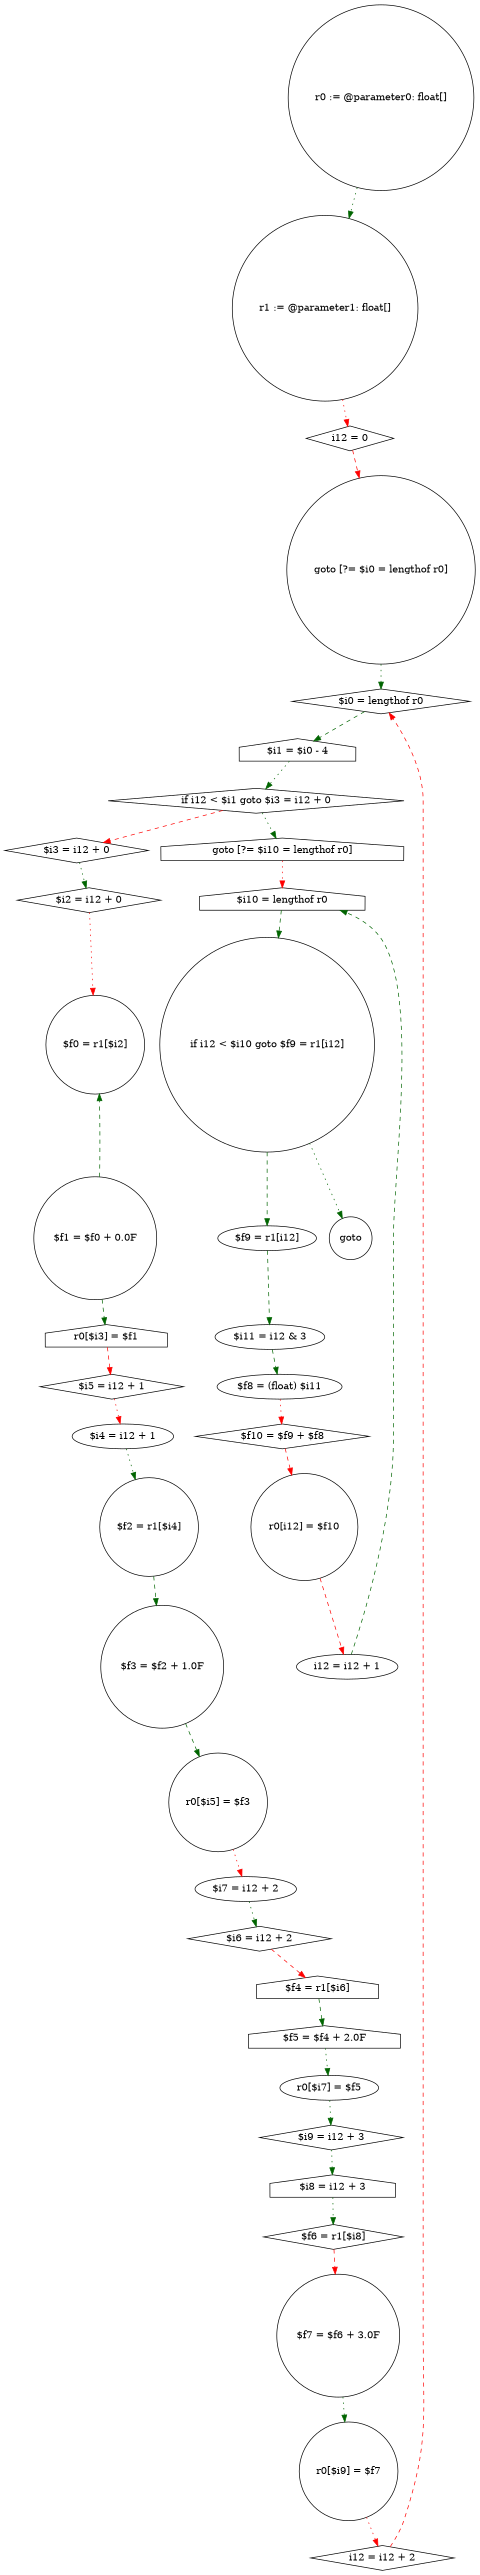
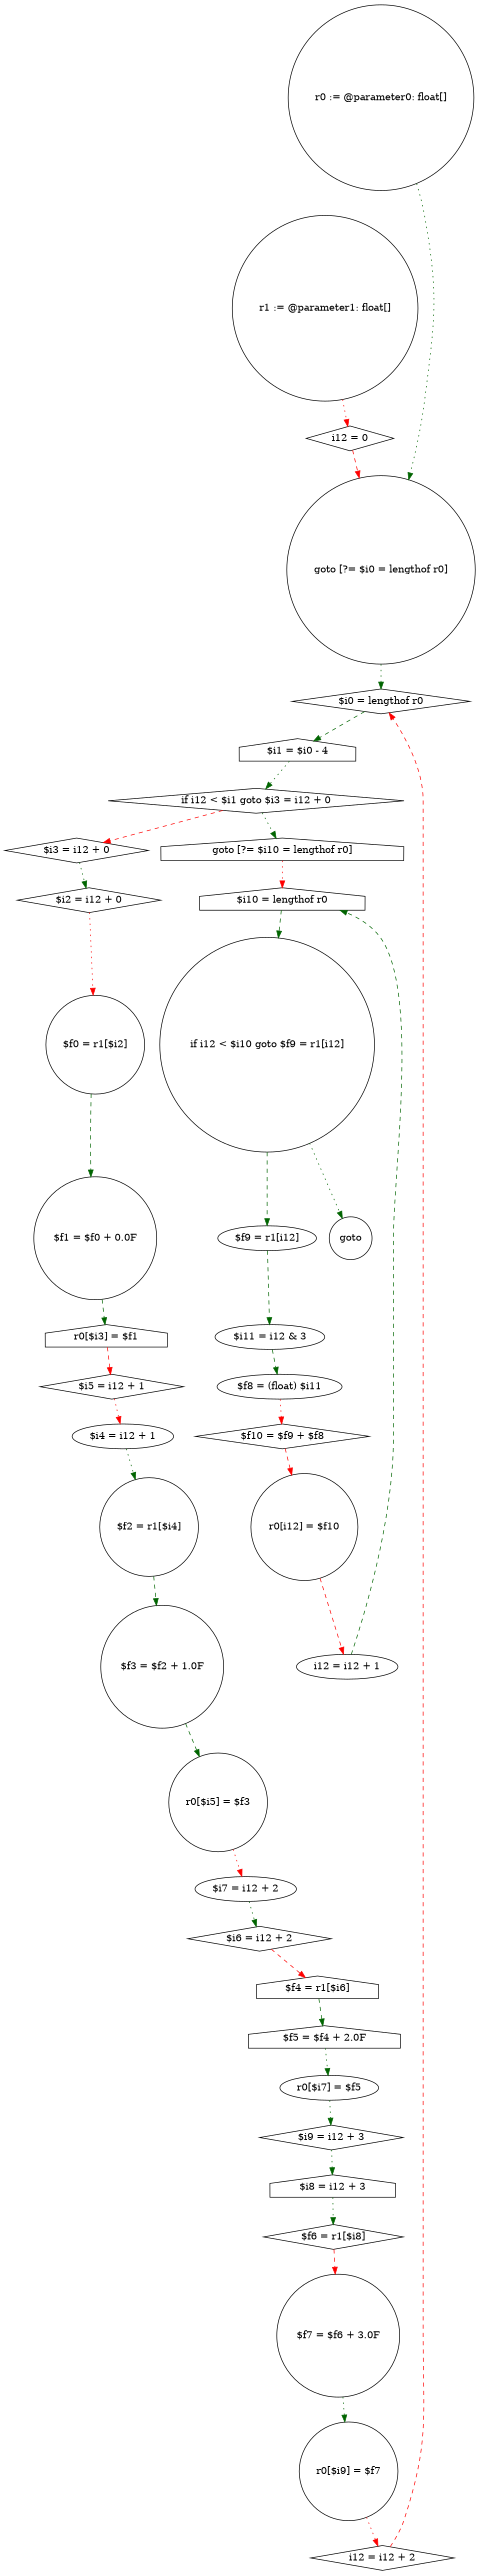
edge "r0 := @parameter0: float[]" -> "r1 := @parameter1: float[]": now "r0 := @parameter0: float[]" -> "goto [?= $i0 = lengthof r0]"
edge "$f1 = $f0 + 0.0F" -> "$f0 = r1[$i2]": reversed
